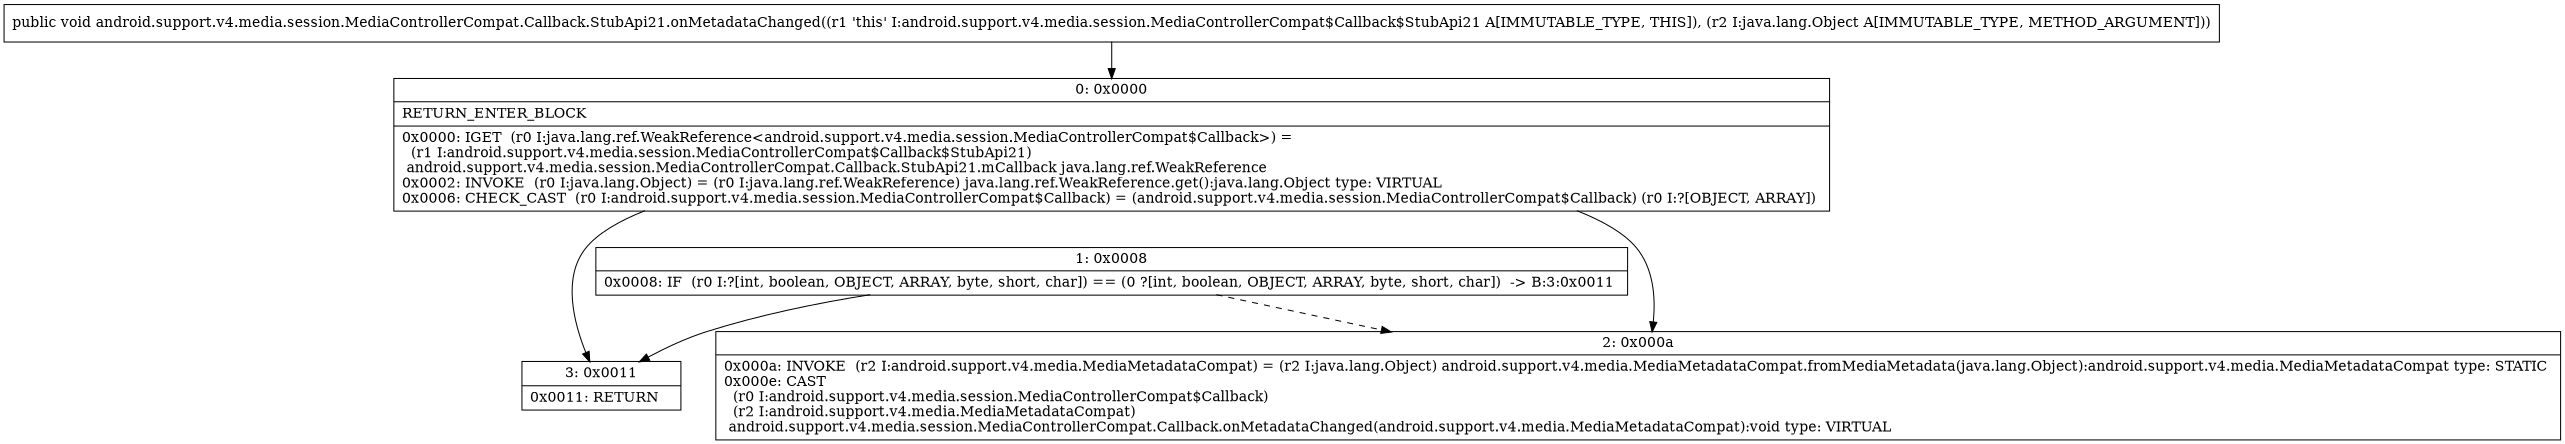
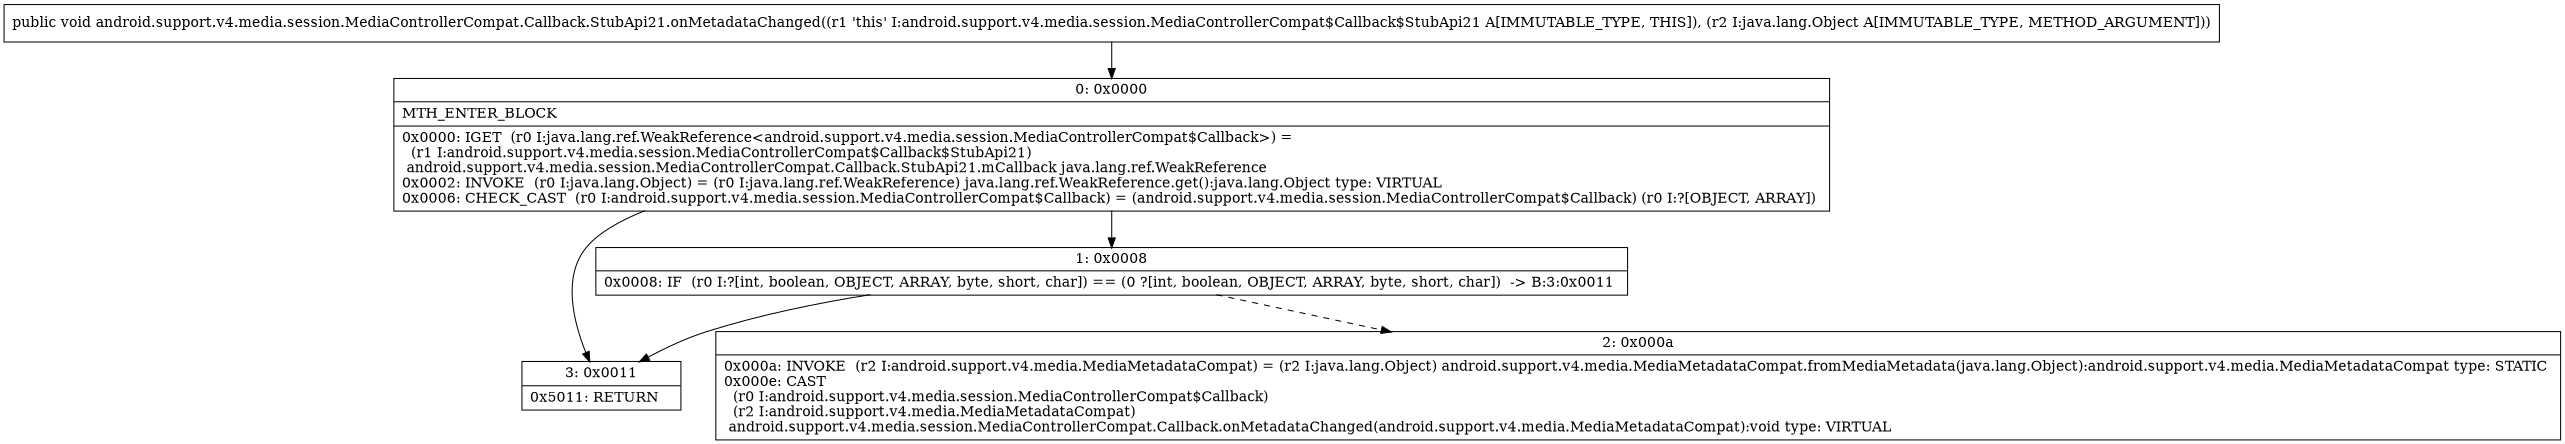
node "0: 0x0000": text "RETURN_ENTER_BLOCK" -> "MTH_ENTER_BLOCK"
edge "0: 0x0000" -> "2: 0x000a": now "0: 0x0000" -> "1: 0x0008"
node "3: 0x0011": text "0x0011: RETURN" -> "0x5011: RETURN"
